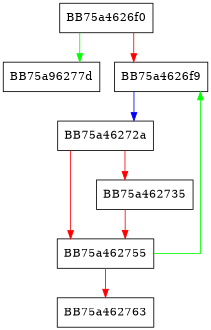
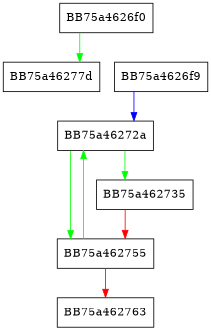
edge "BB75a4626f0" -> "BB75a4626f9": removed
node "BB75a96277d": label "BB75a96277d" -> "BB75a46277d"
edge "BB75a46272a" -> "BB75a462735": color red -> green
edge "BB75a46272a" -> "BB75a462755": color red -> green
edge "BB75a462755" -> "BB75a4626f9": now "BB75a462755" -> "BB75a46272a"
